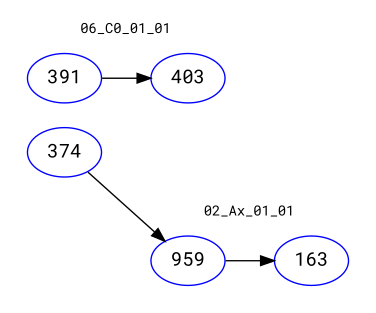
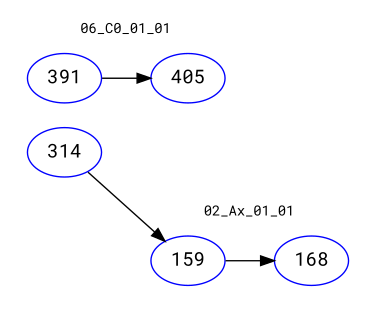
node "403": label "403" -> "405"
node "374": label "374" -> "314"
node "959": label "959" -> "159"
node "163": label "163" -> "168"
